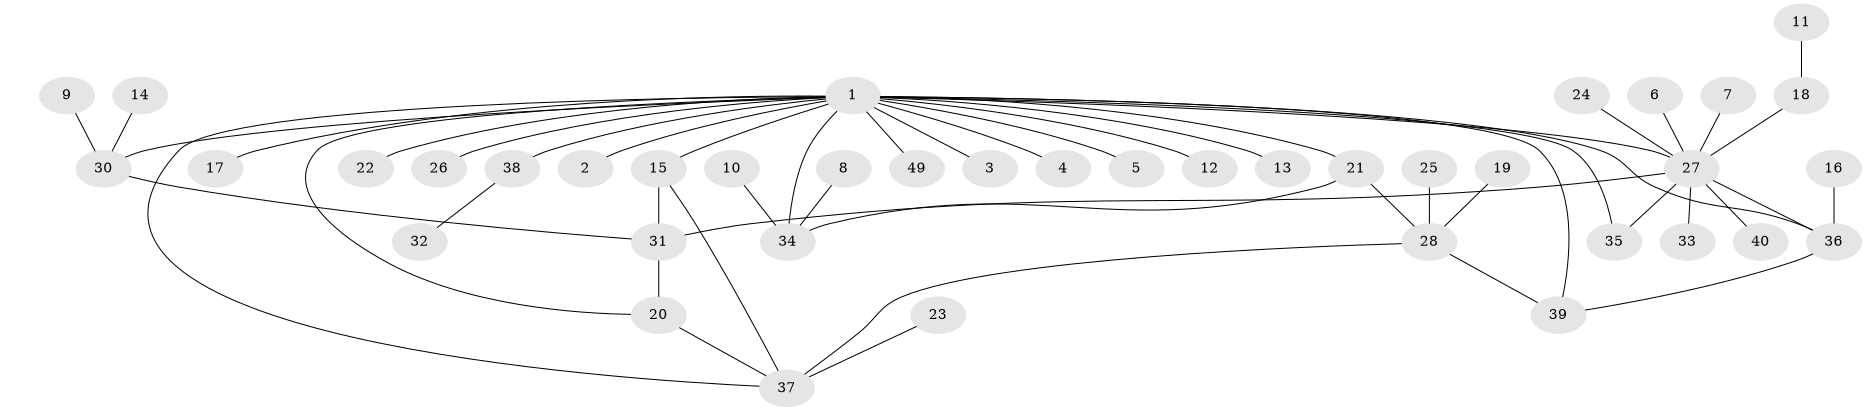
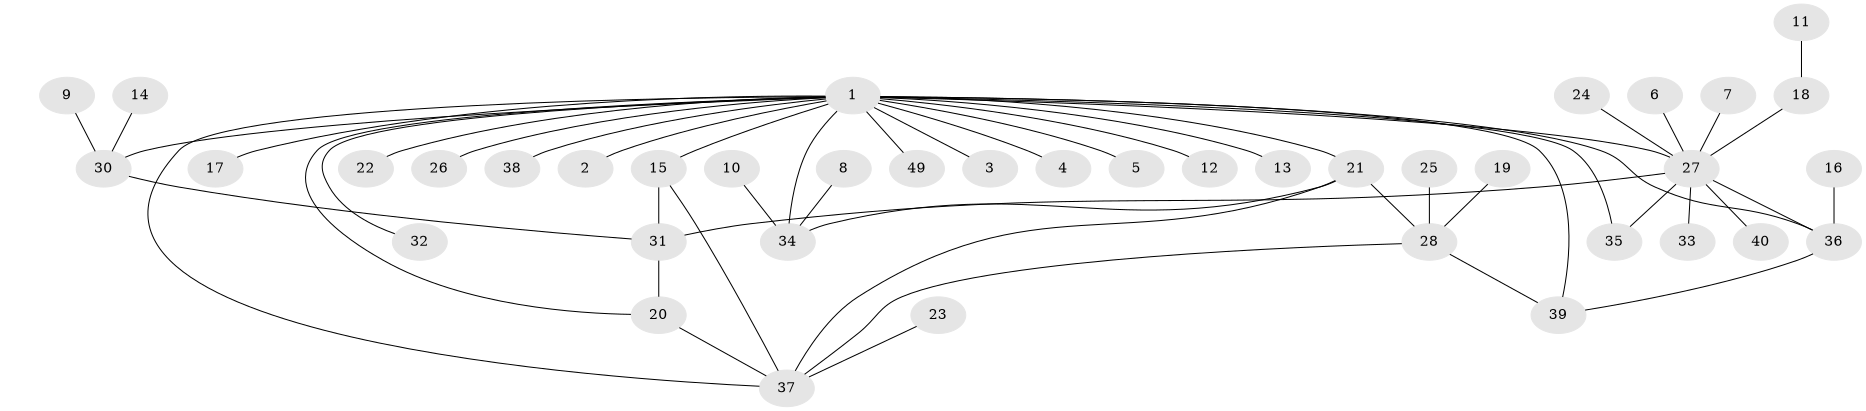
edge "38" -- "32": now "1" -- "32"
edge "21" -- "37": added
